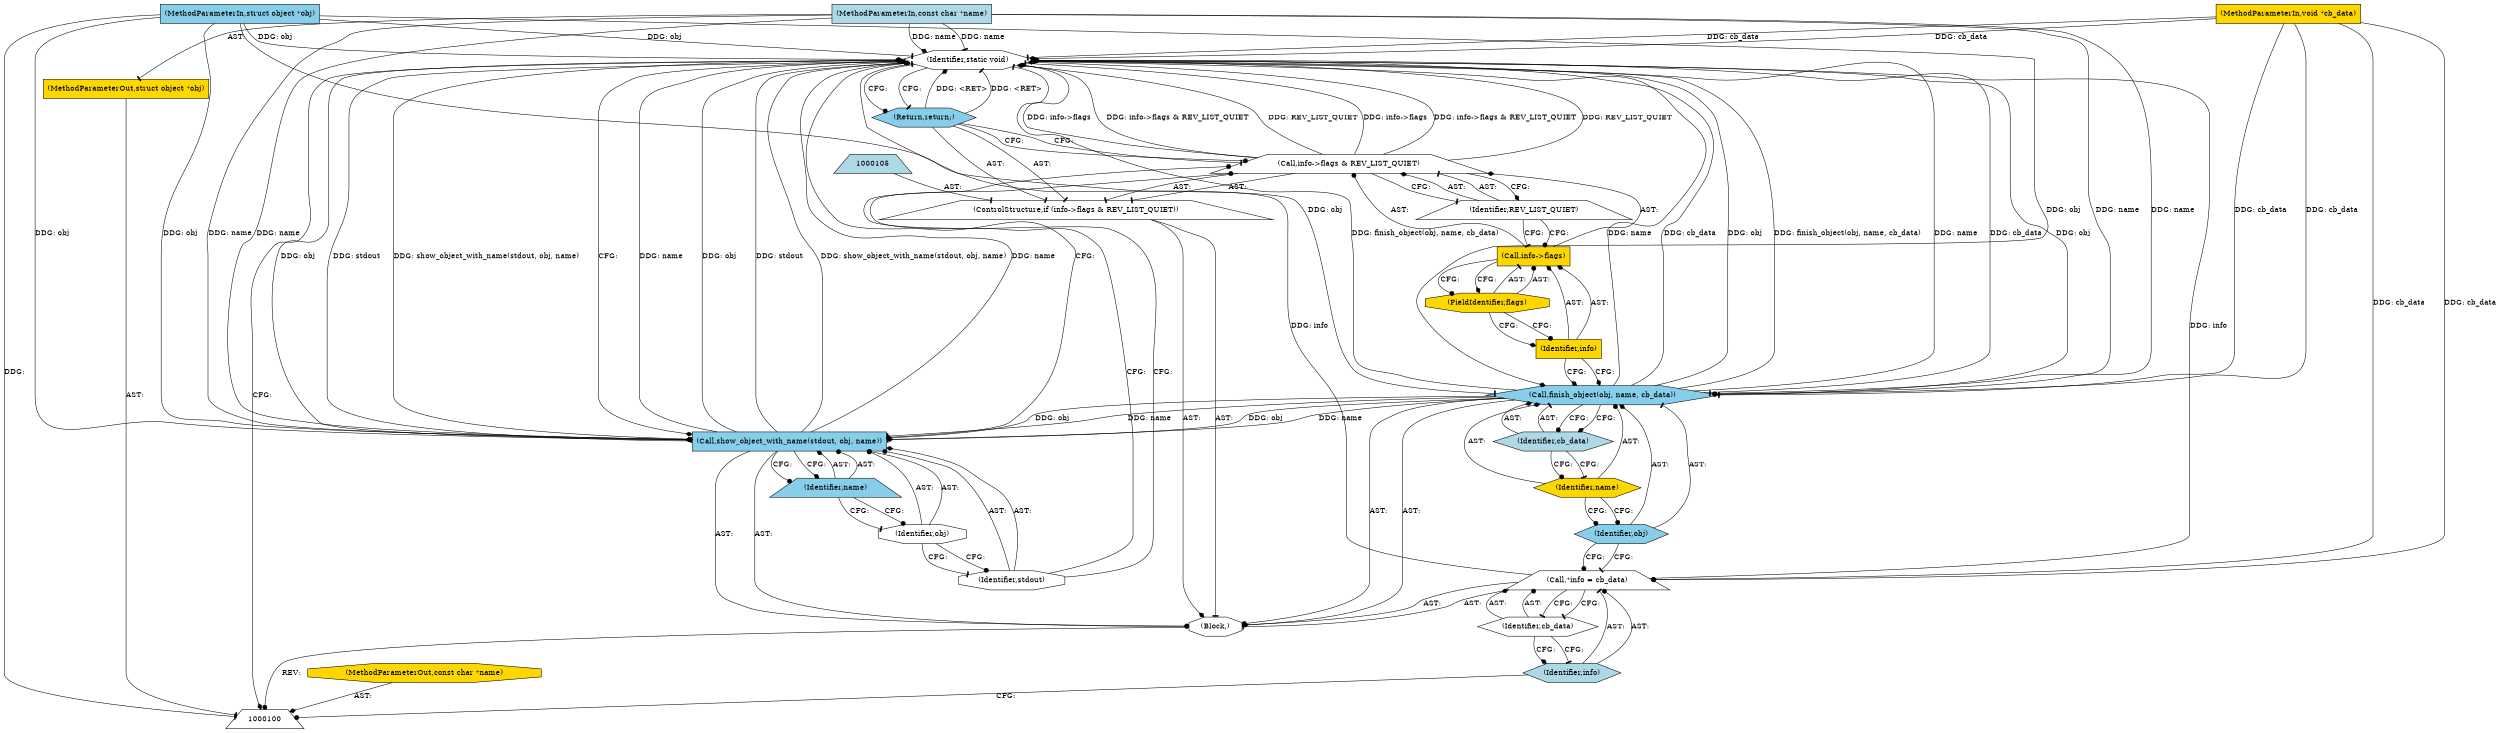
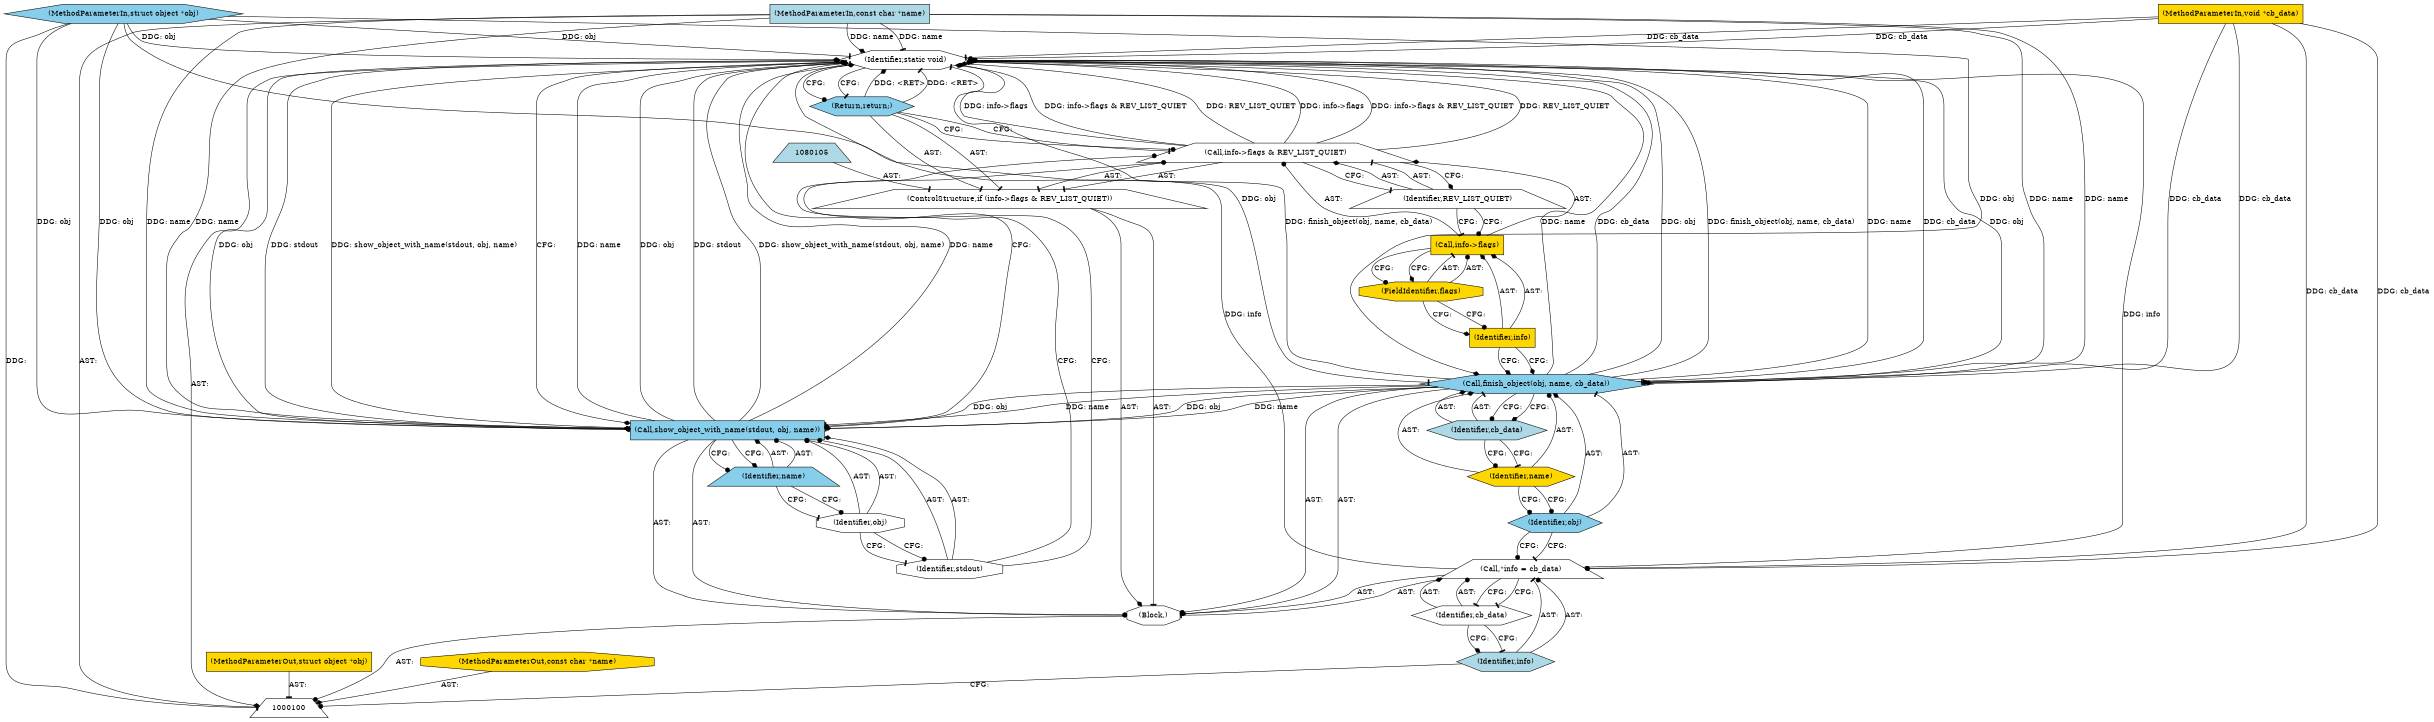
node "(MethodParameterIn,struct object *obj)": shape box -> hexagon
edge "(MethodParameterIn,const char *name)" -> "(MethodParameterOut,struct object *obj)": now "(MethodParameterIn,const char *name)" -> "1000100"
node "1000105": label "1000105" -> "1080105"
edge "(Identifier,static void)" -> "1000100": label "CFG: " -> "AST: "
edge "(Block,)" -> "1000100": label "REV: " -> "AST: "
